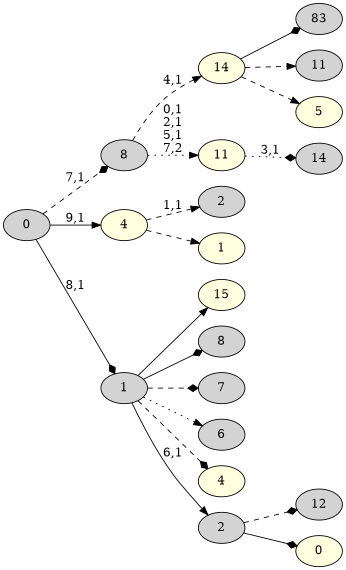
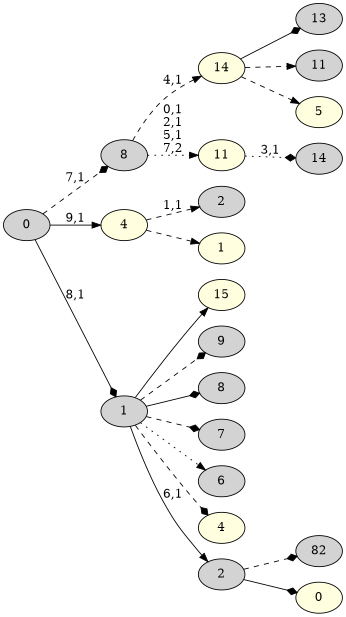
node "83": label "83" -> "13"
node "9": added
node "12": label "12" -> "82"
